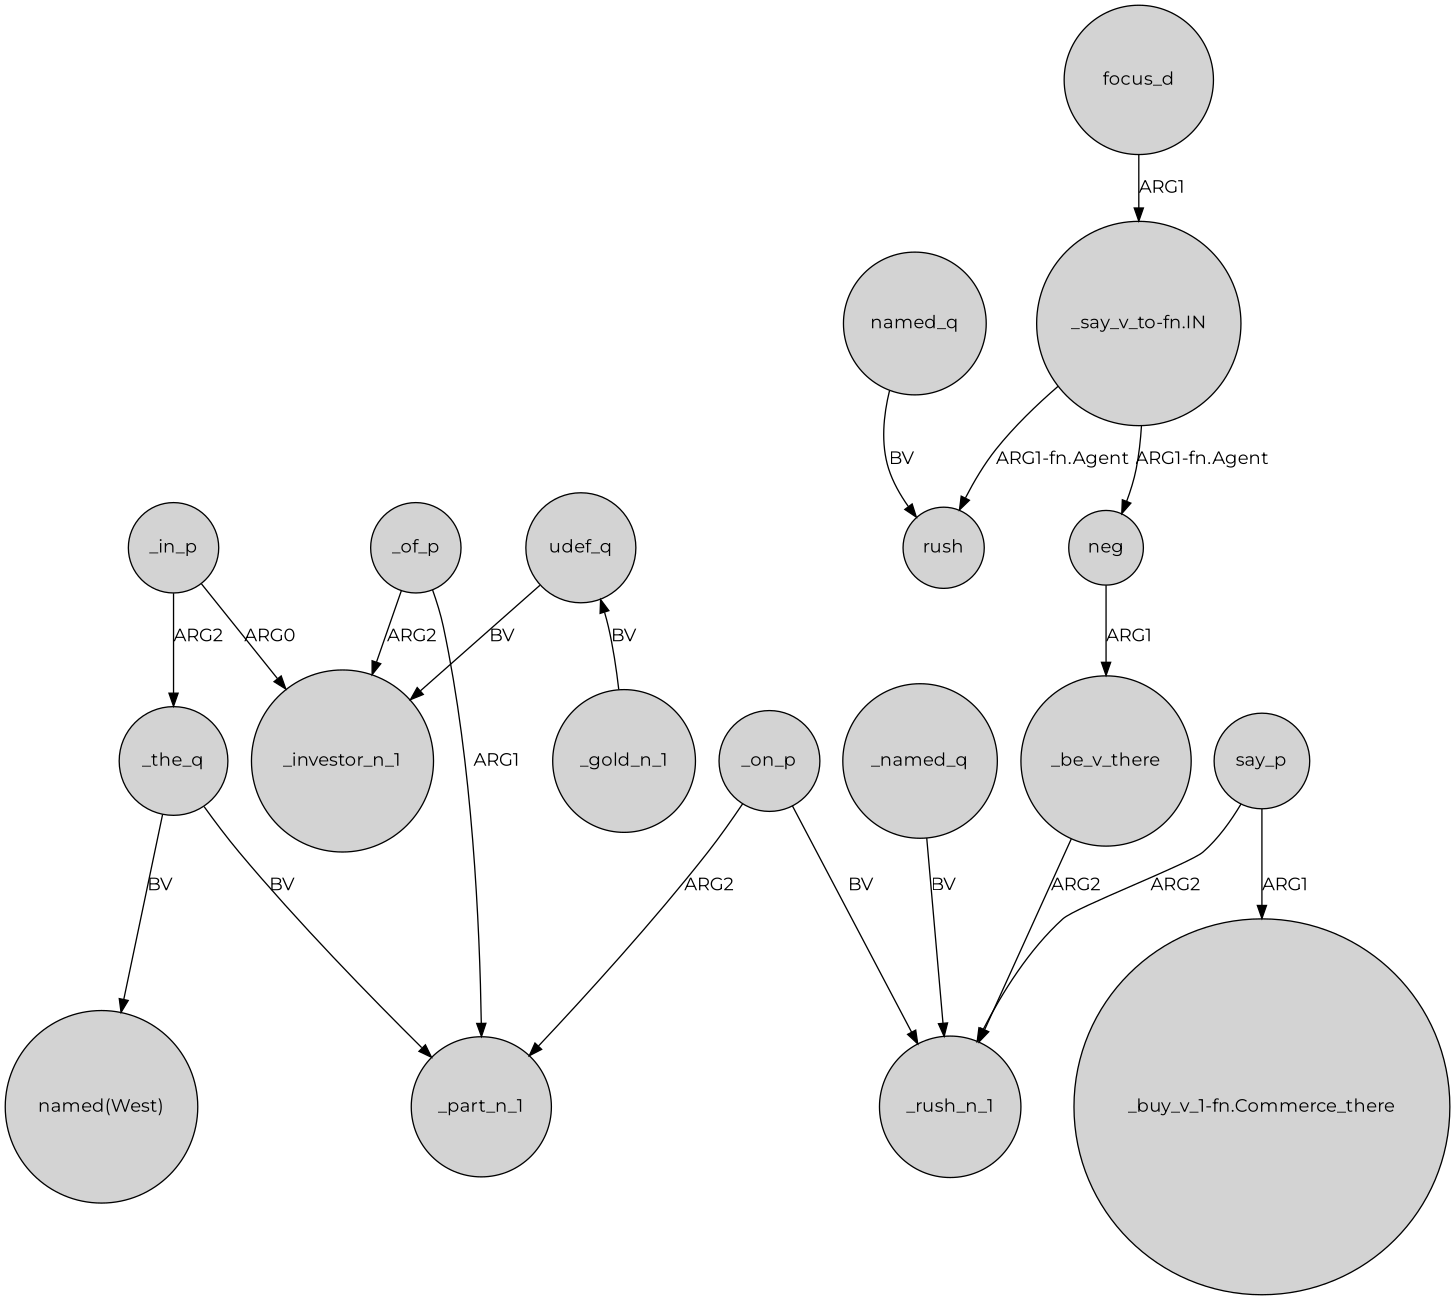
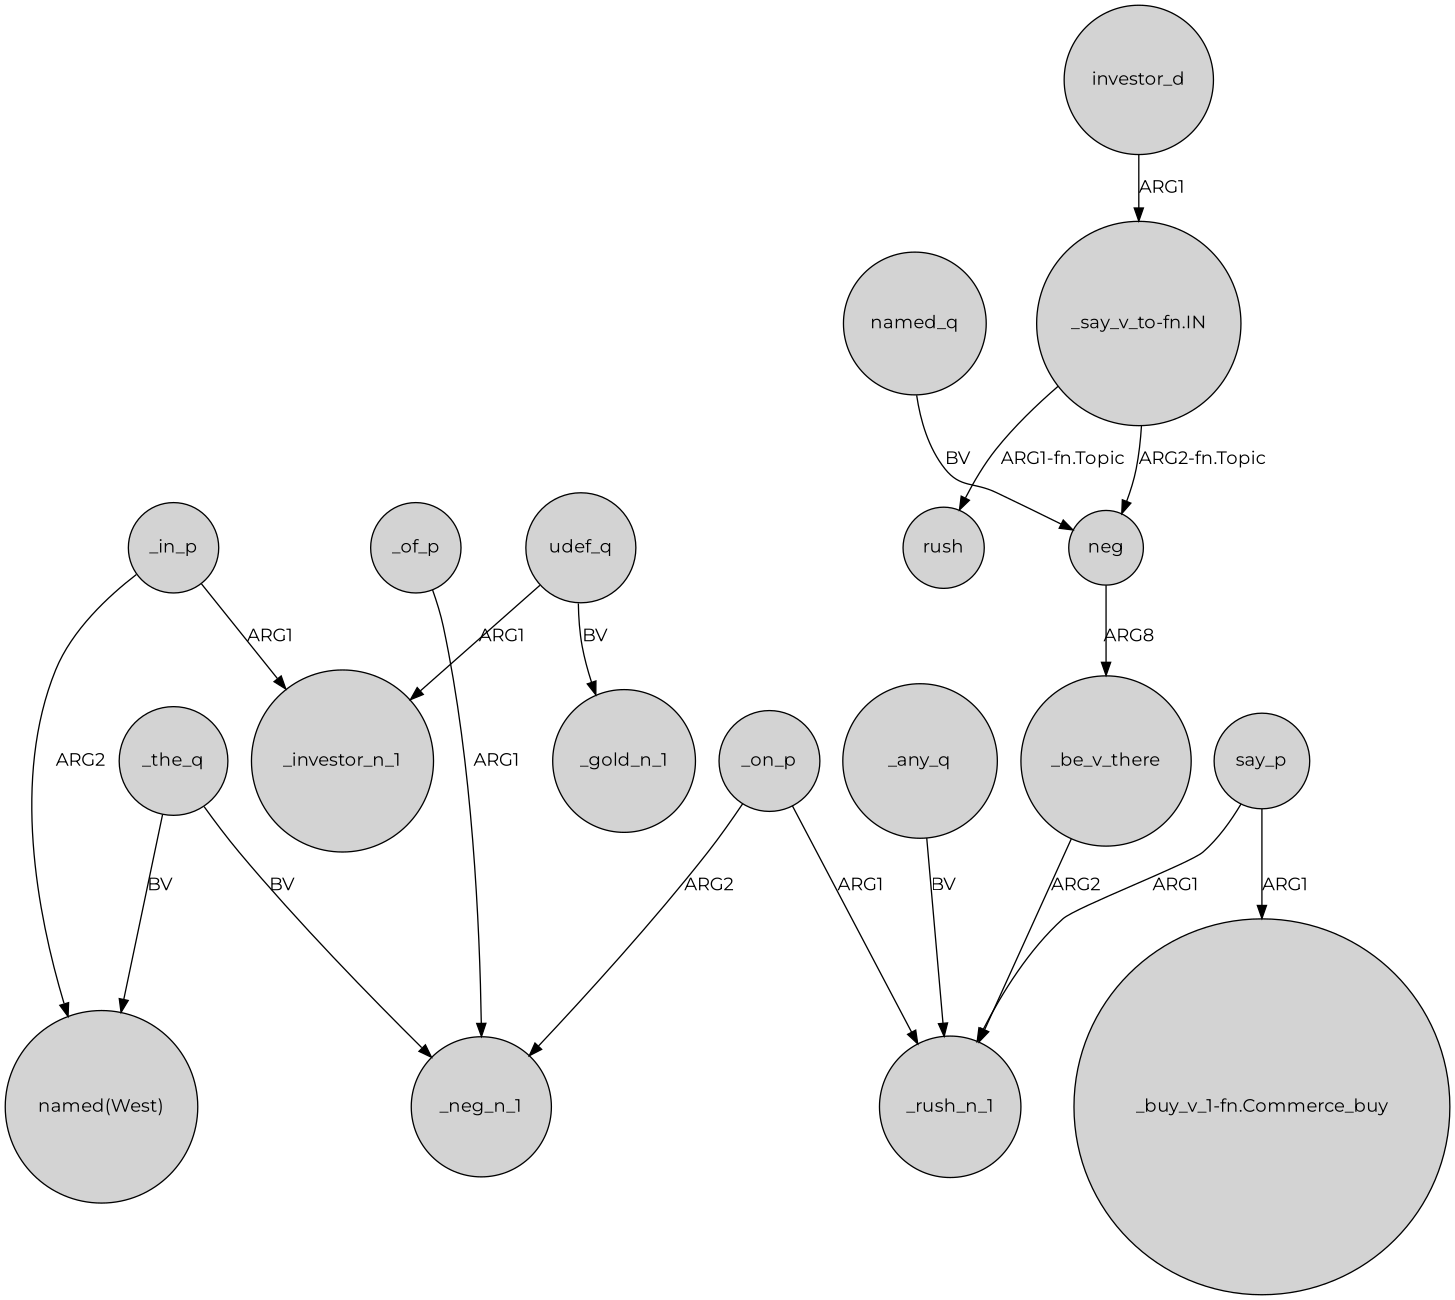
node "focus_d": label "focus_d" -> "investor_d"
edge "named_q" -> "rush": now "named_q" -> "neg"
edge "_say_v_to-fn.IN" -> "rush": label "ARG1-fn.Agent" -> "ARG1-fn.Topic"
edge "_say_v_to-fn.IN" -> "neg": label "ARG1-fn.Agent" -> "ARG2-fn.Topic"
edge "_of_p" -> "_investor_n_1": removed, label "ARG2"
edge "_in_p" -> "_investor_n_1": label "ARG0" -> "ARG1"
edge "udef_q" -> "_investor_n_1": label "BV" -> "ARG1"
edge "neg" -> "_be_v_there": label "ARG1" -> "ARG8"
edge "_in_p" -> "_the_q": now "_in_p" -> "named(West)"
edge "_gold_n_1" -> "udef_q": reversed
node "_named_q": label "_named_q" -> "_any_q"
edge "_on_p" -> "_rush_n_1": label "BV" -> "ARG1"
edge "say_p" -> "_rush_n_1": label "ARG2" -> "ARG1"
node "_part_n_1": label "_part_n_1" -> "_neg_n_1"
node "_buy_v_1-fn.Commerce_there": label "_buy_v_1-fn.Commerce_there" -> "_buy_v_1-fn.Commerce_buy"
